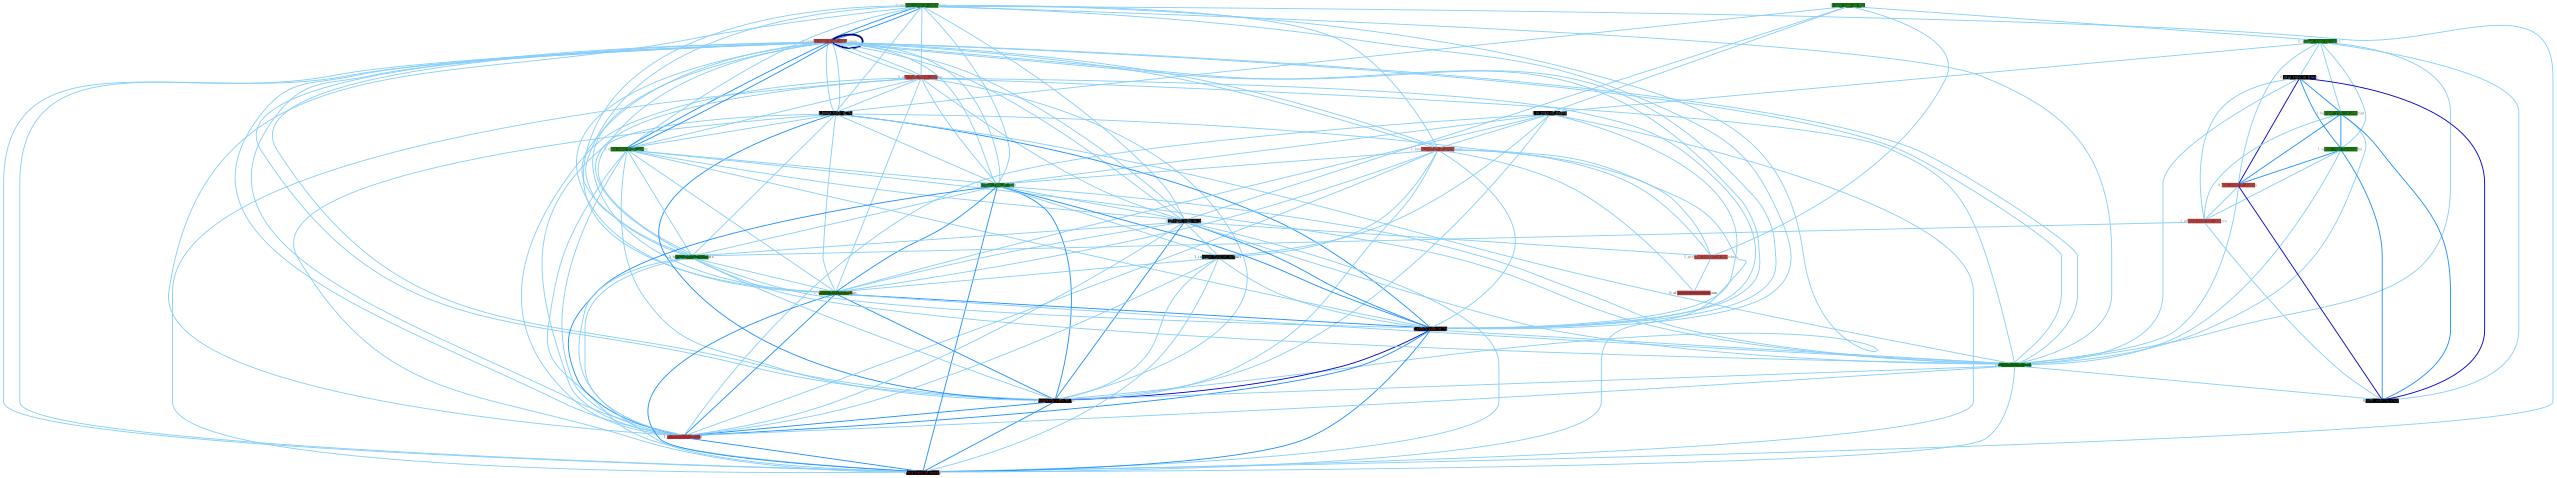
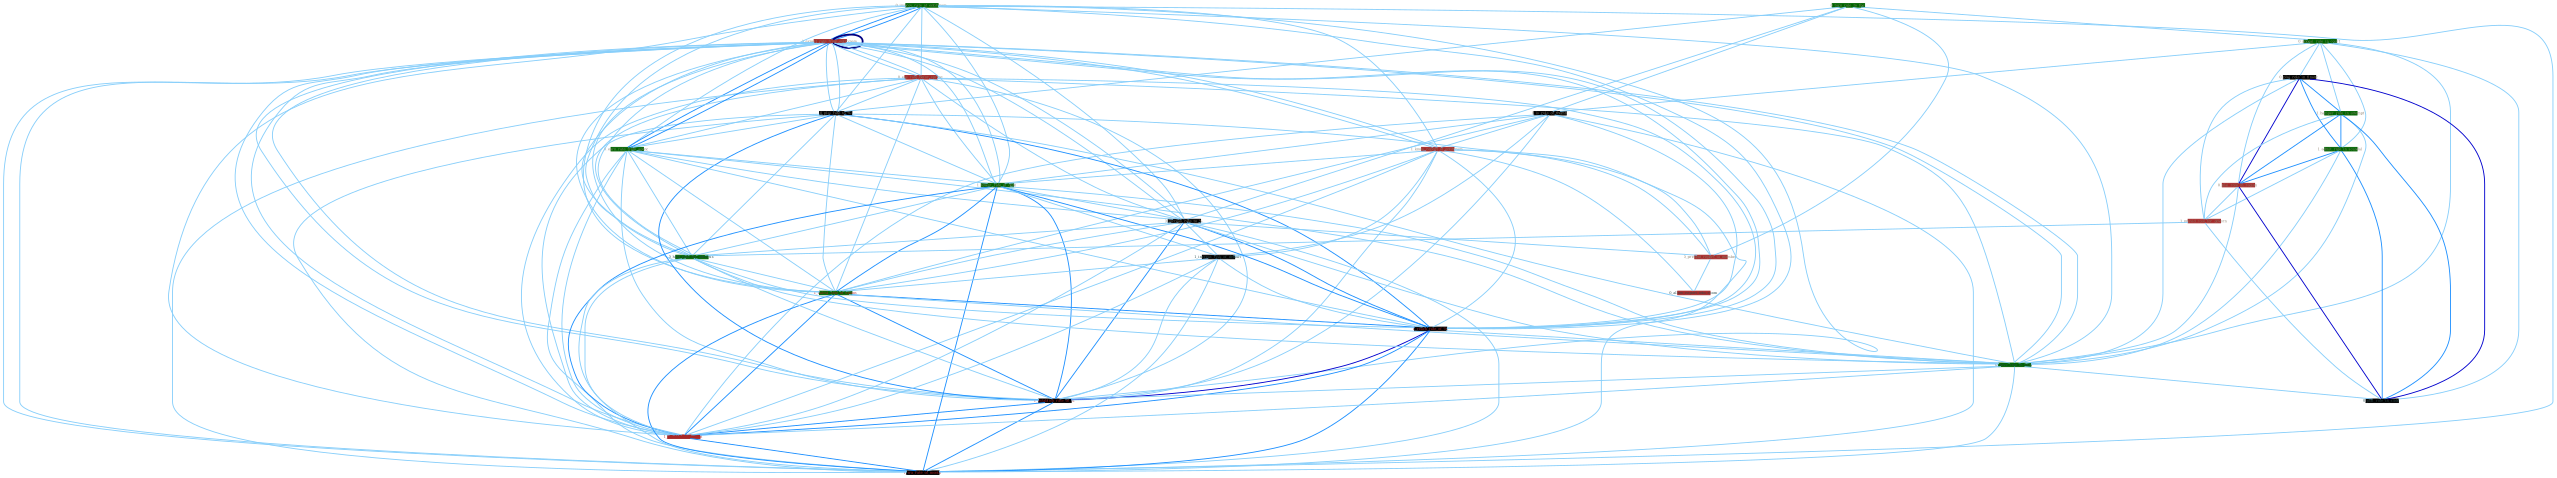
node "8_plai_role_in_financ": label "8_plai_role_in_financ" -> "0_plai_role_in_financ"
node "0_boost_rate_to_%": label "0_boost_rate_to_%" -> "0_plai_rate_to_%"
